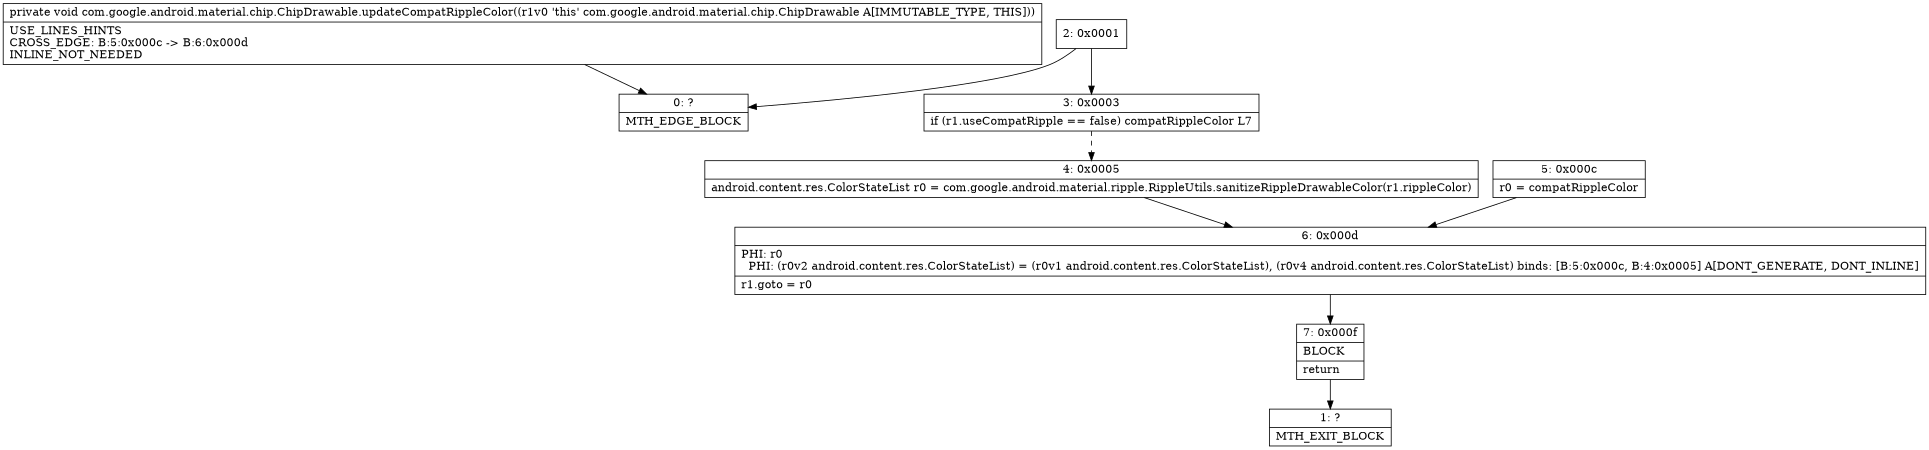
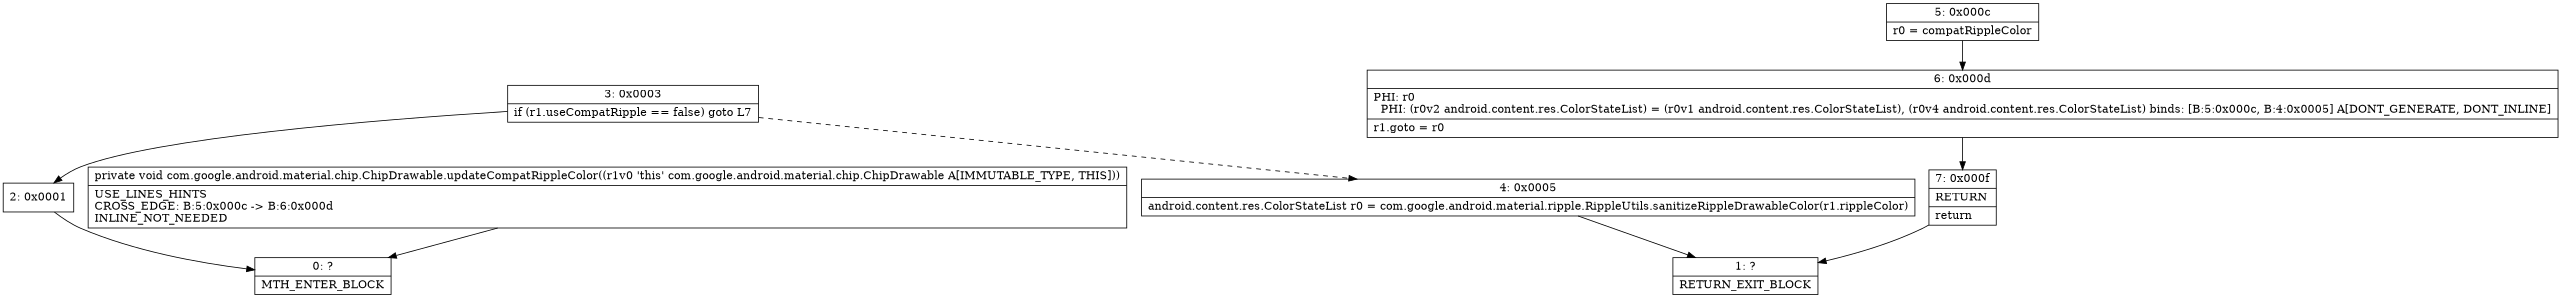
edge "2: 0x0001" -> "3: 0x0003": reversed
node "0: ?": text "MTH_EDGE_BLOCK" -> "MTH_ENTER_BLOCK"
node "3: 0x0003": text "if (r1.useCompatRipple == false) compatRippleColor L7" -> "if (r1.useCompatRipple == false) goto L7"
edge "4: 0x0005" -> "6: 0x000d": now "4: 0x0005" -> "1: ?"
node "7: 0x000f": text "BLOCK" -> "RETURN"
node "1: ?": text "MTH_EXIT_BLOCK" -> "RETURN_EXIT_BLOCK"
